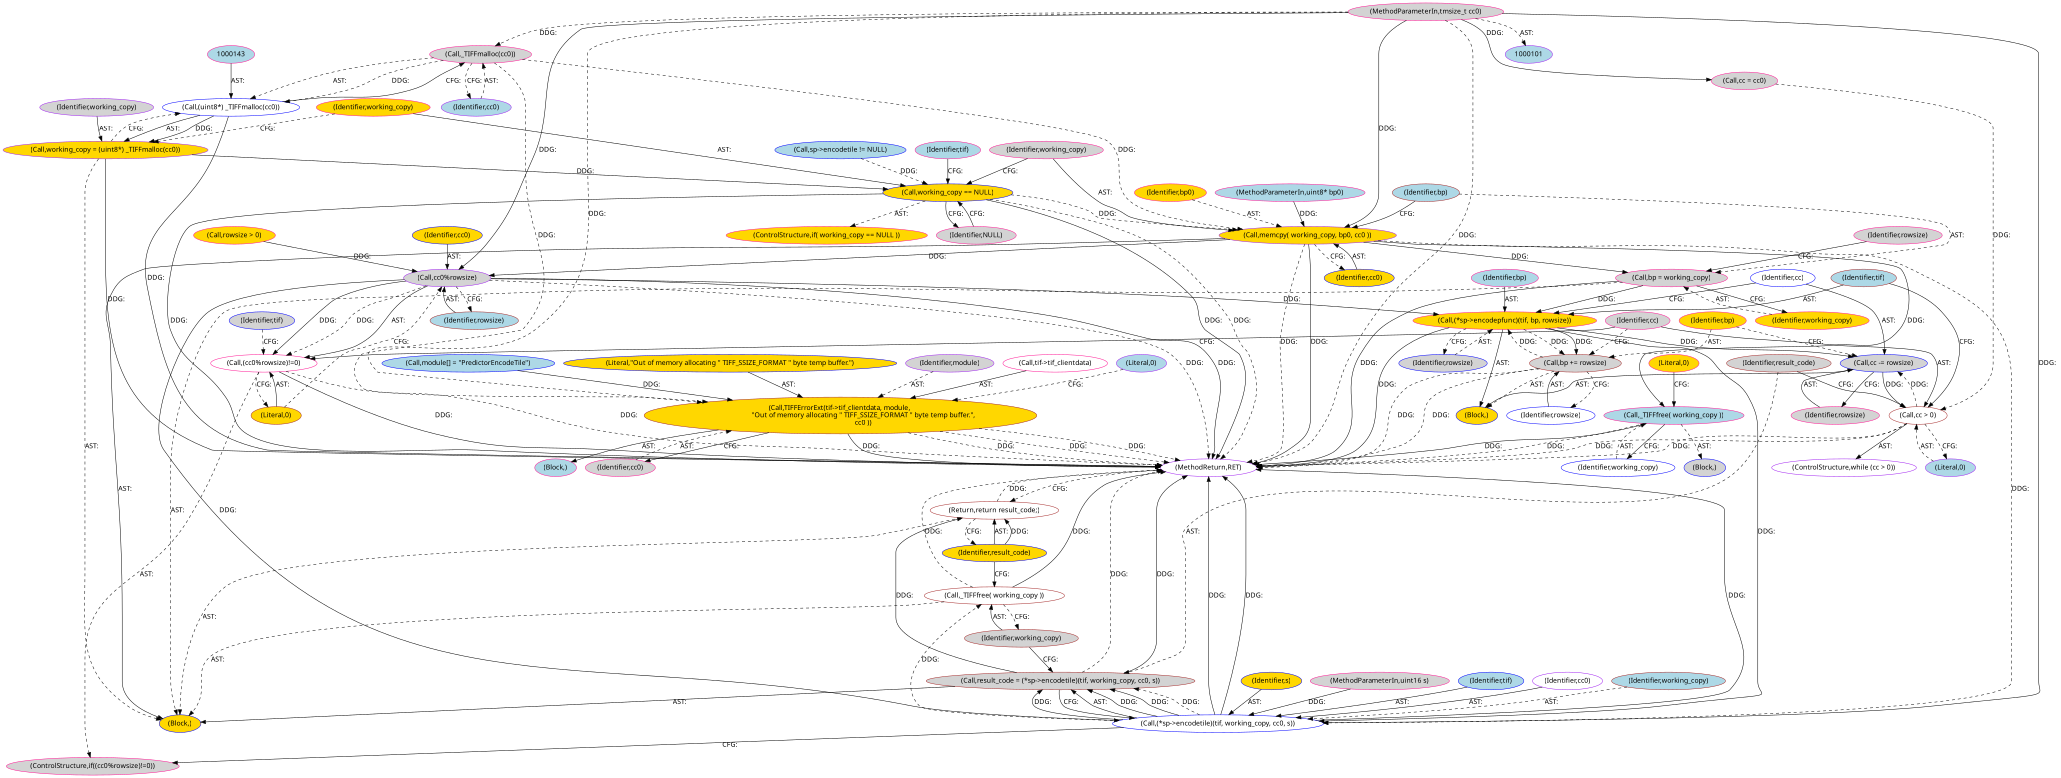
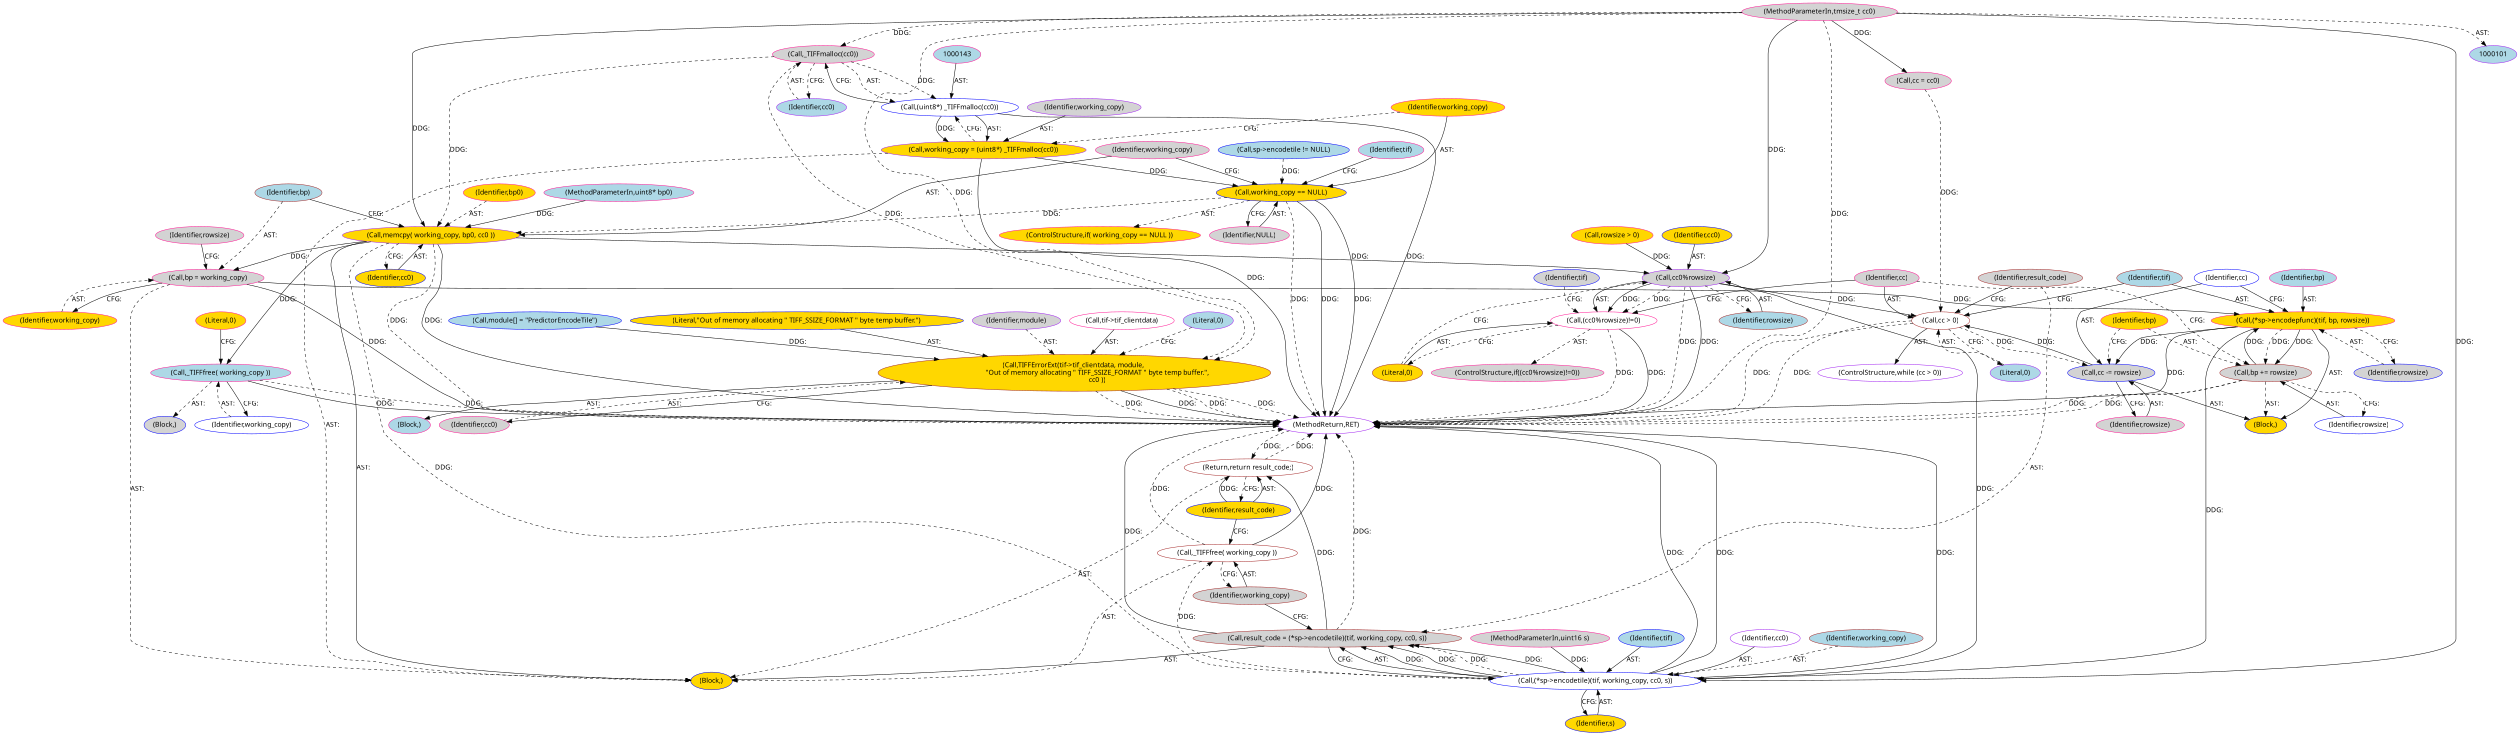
edge "(Identifier,NULL)" -> "(Call,working_copy == NULL)": label "CFG: " -> "AST: "
edge "(Call,cc0%rowsize)" -> "(Call,(*sp->encodepfunc)(tif, bp, rowsize))": now "(Call,cc0%rowsize)" -> "(Call,cc > 0)"
edge "(Call,bp += rowsize)" -> "(Call,(*sp->encodepfunc)(tif, bp, rowsize))": style dashed -> solid
edge "(MethodReturn,RET)" -> "(Return,return result_code;)": label "CFG: " -> "DDG: "
edge "(Call,(*sp->encodetile)(tif, working_copy, cc0, s))" -> "(ControlStructure,if((cc0%rowsize)!=0))": now "(Call,(*sp->encodetile)(tif, working_copy, cc0, s))" -> "(Identifier,s)"
